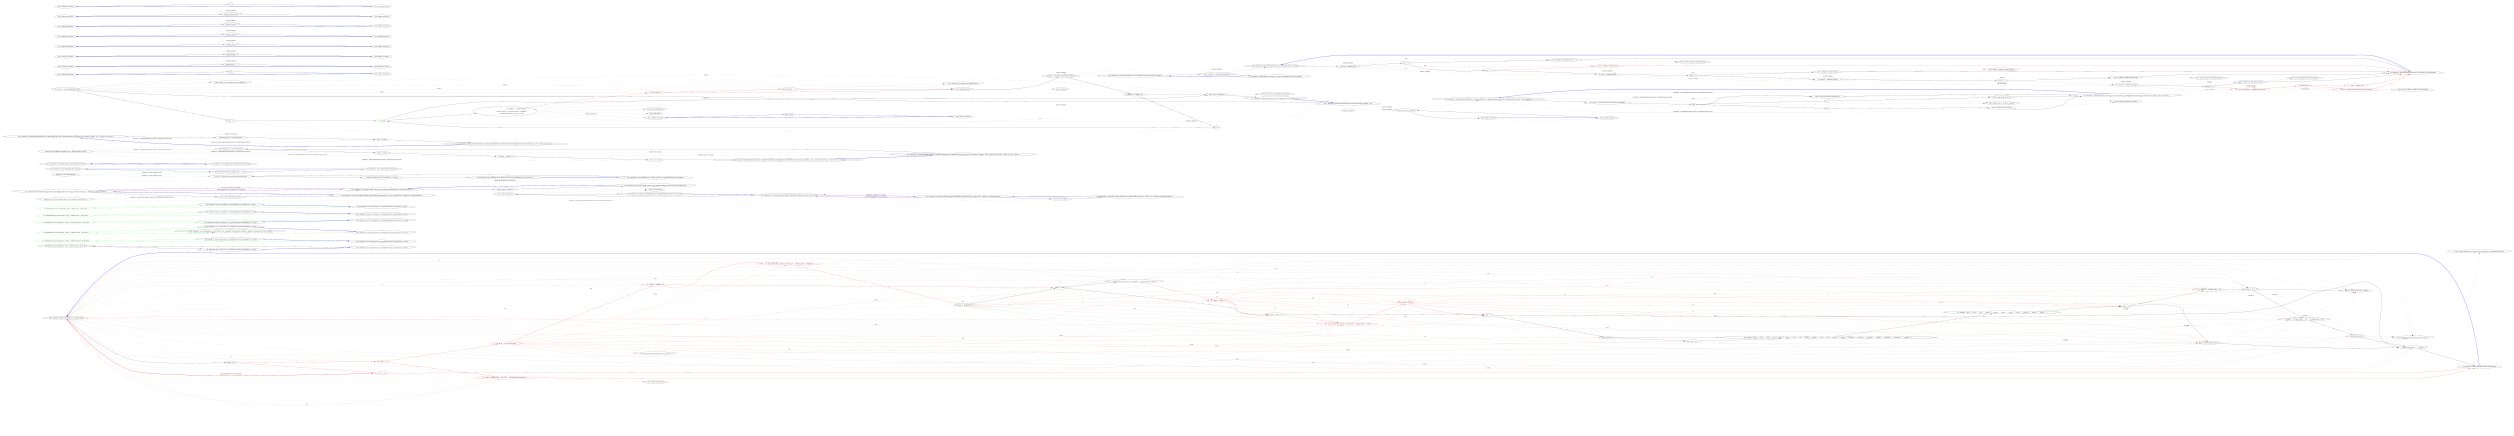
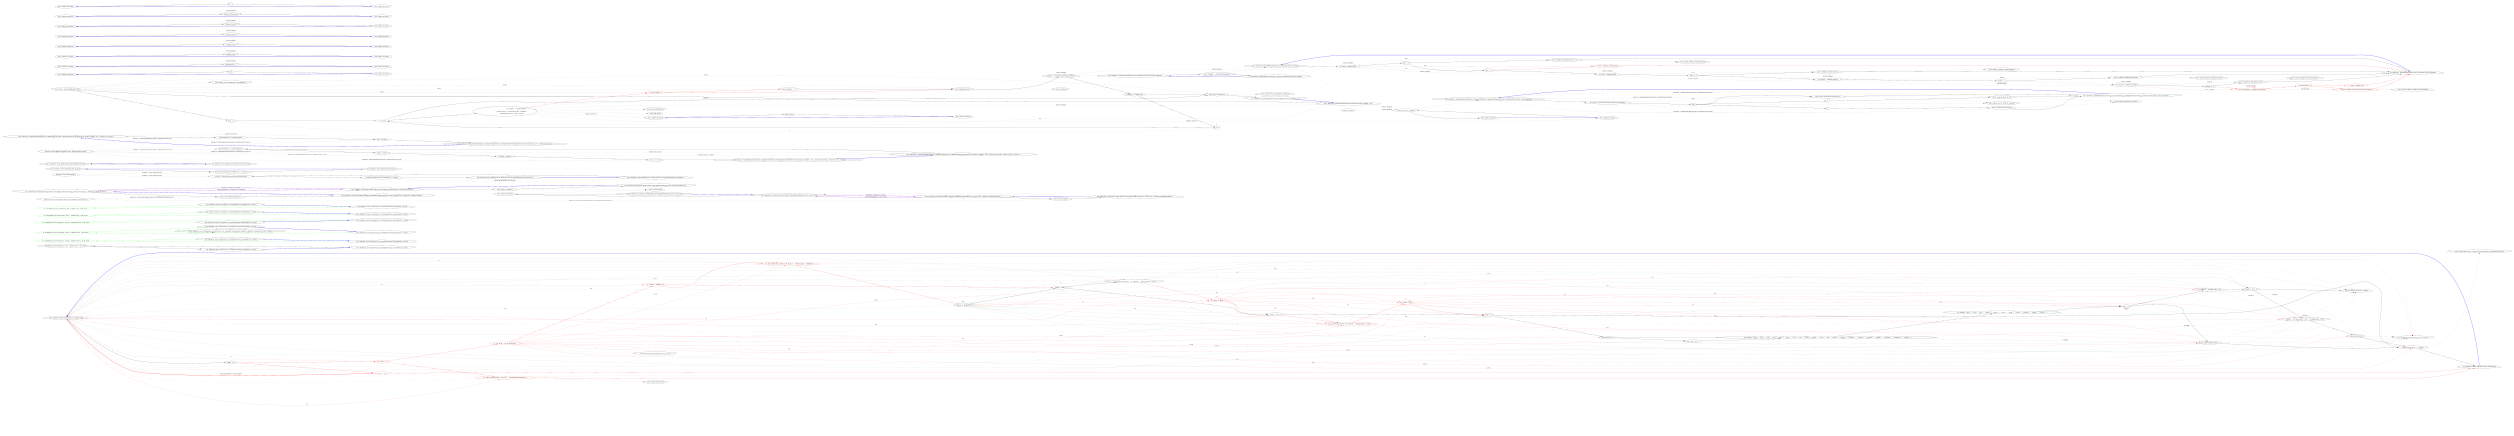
node "Entry System.Text.StringBuilder.Append(string)": removed
